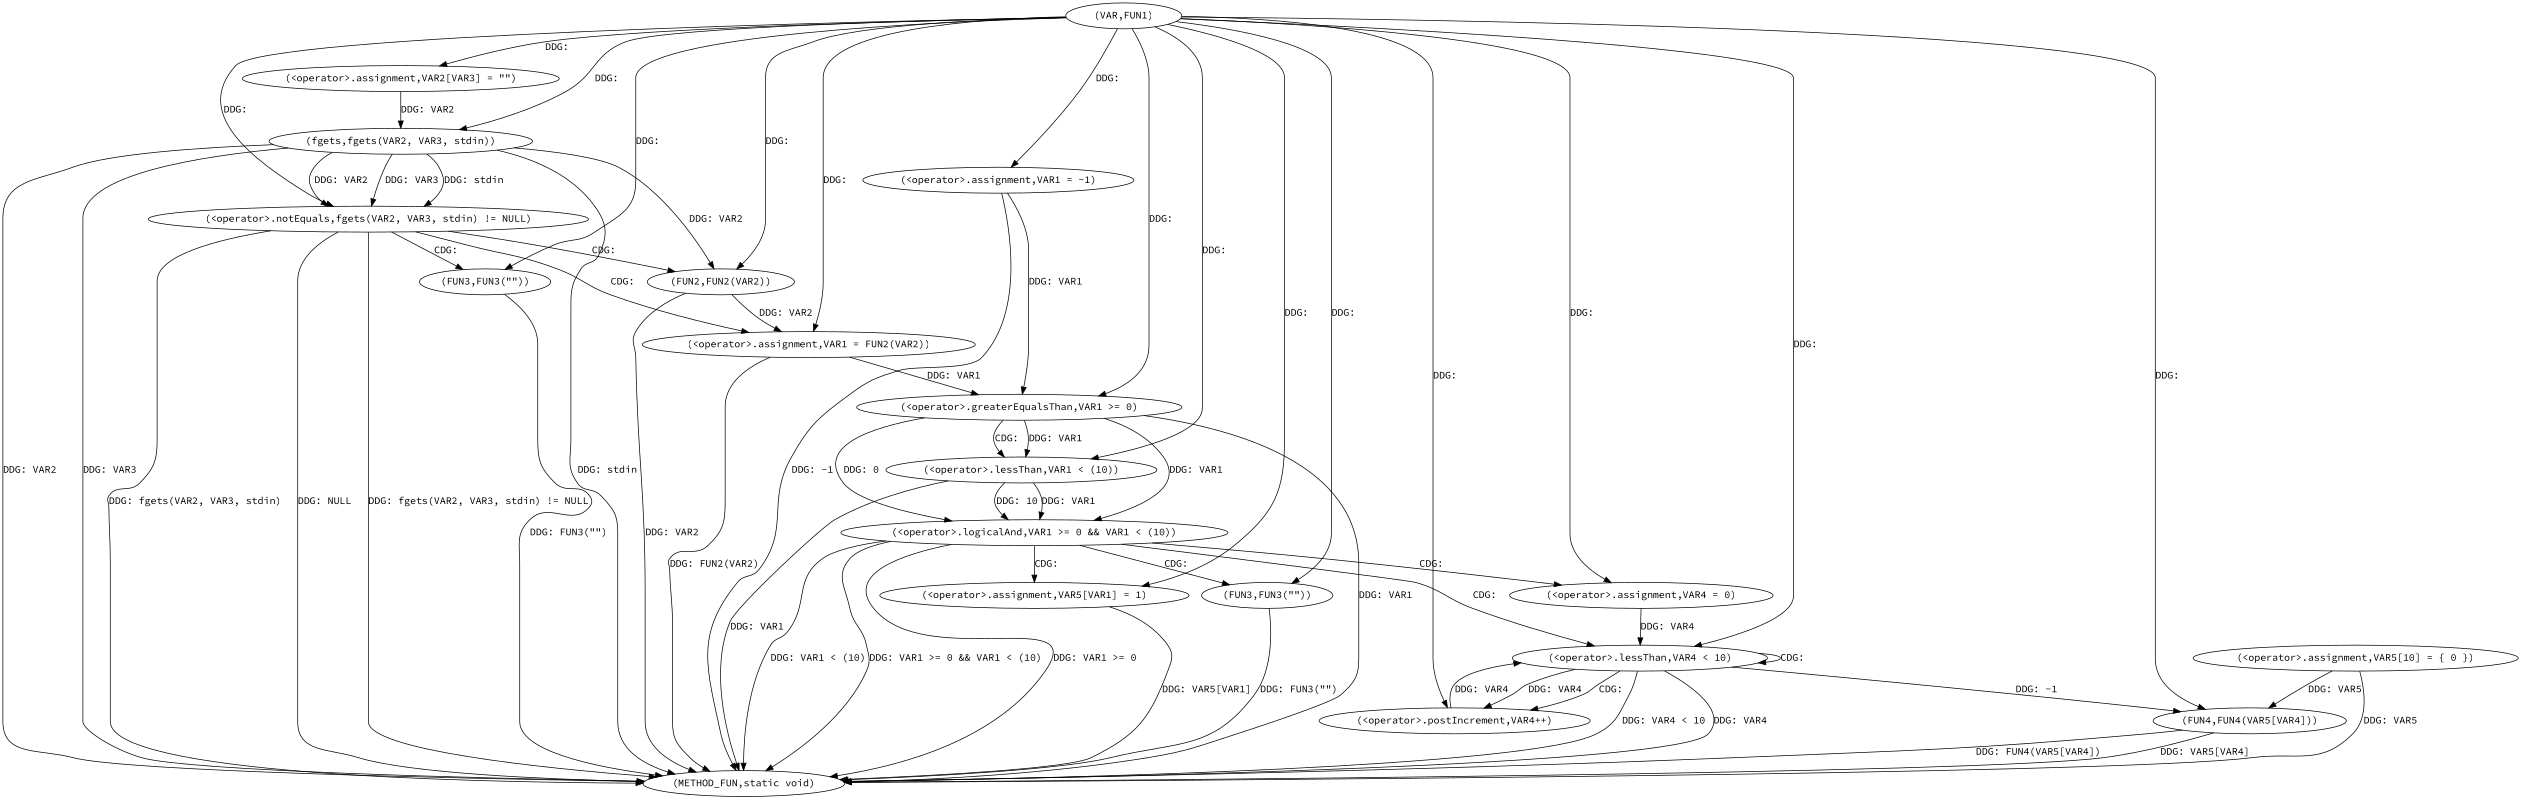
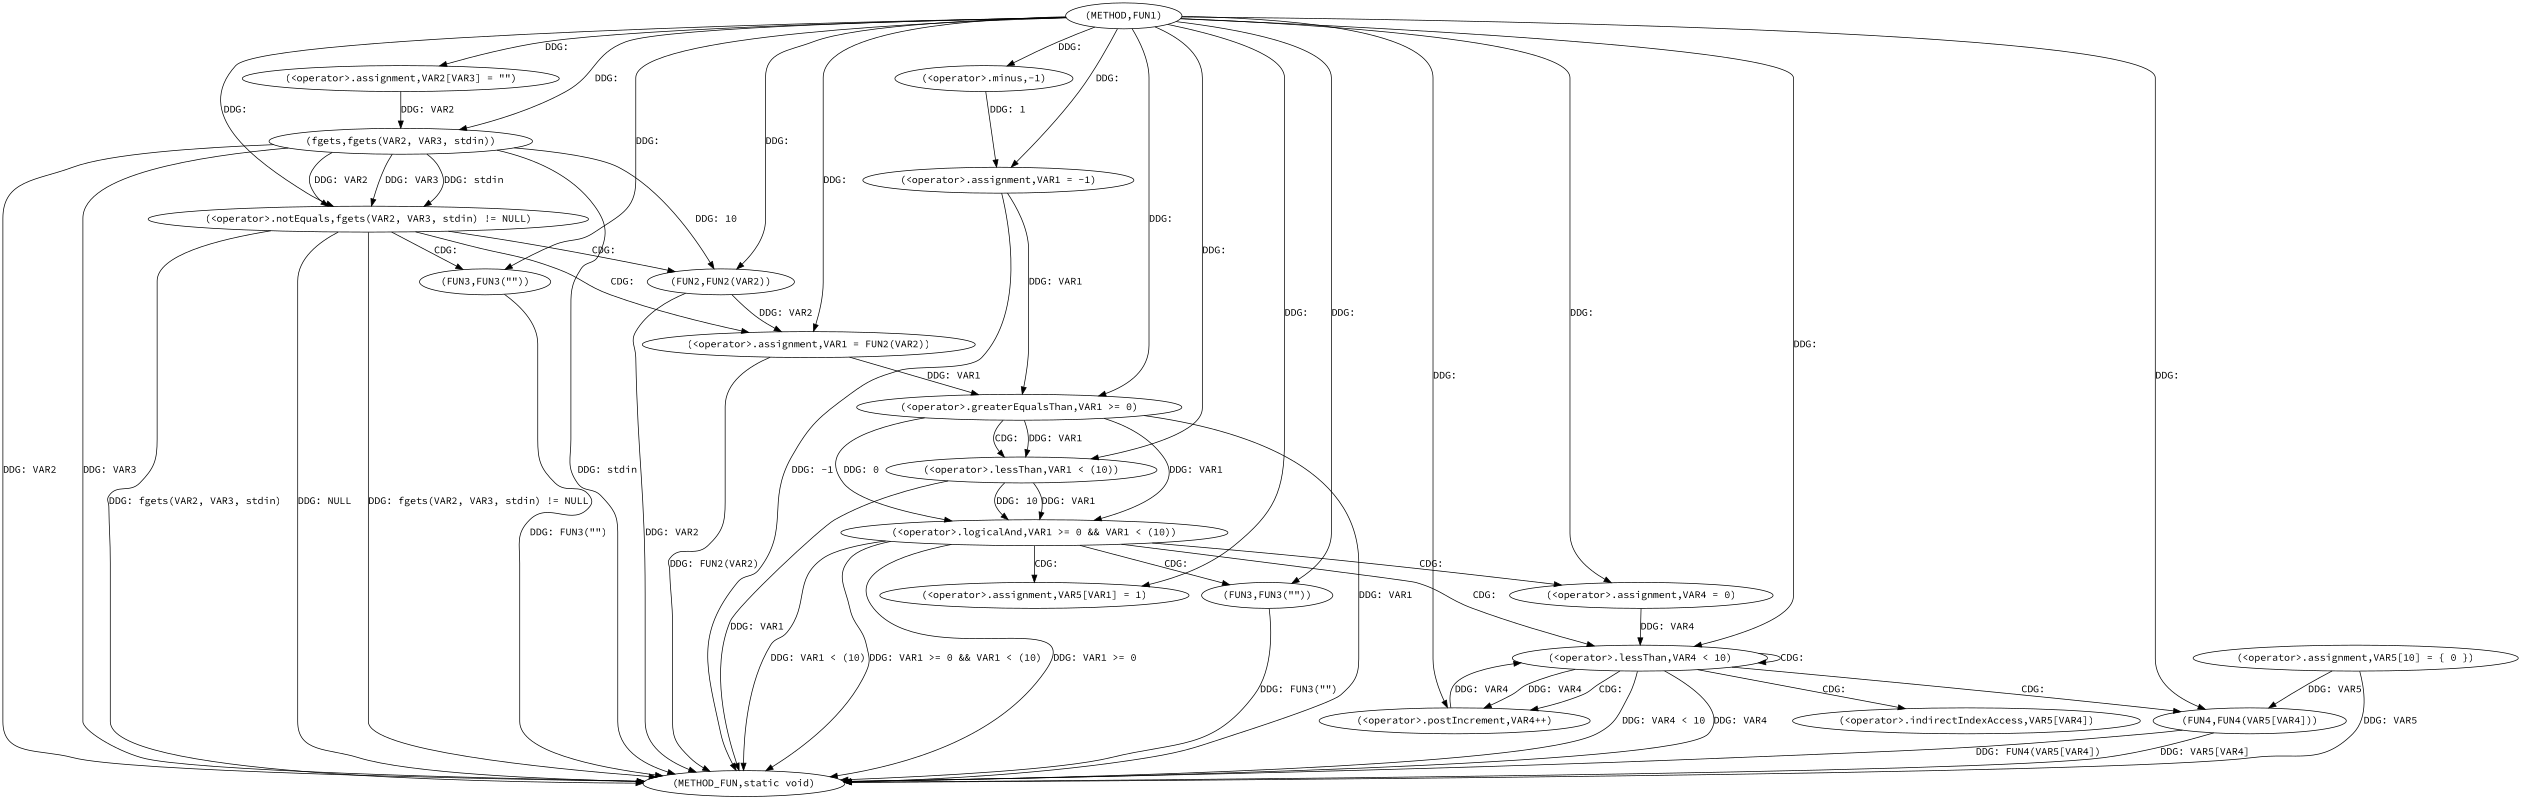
node "(VAR,FUN1)": label "(VAR,FUN1)" -> "(METHOD,FUN1)"
node "(<operator>.minus,-1)": added
edge "(fgets,fgets(VAR2, VAR3, stdin))" -> "(FUN2,FUN2(VAR2))": label "DDG: VAR2" -> "DDG: 10"
edge "(<operator>.lessThan,VAR4 < 10)" -> "(FUN4,FUN4(VAR5[VAR4]))": label "DDG: -1" -> "CDG: "
node "(<operator>.indirectIndexAccess,VAR5[VAR4])": added
edge "(<operator>.assignment,VAR5[VAR1] = 1)" -> "(METHOD_FUN,static void)": removed, label "DDG: VAR5[VAR1]"
